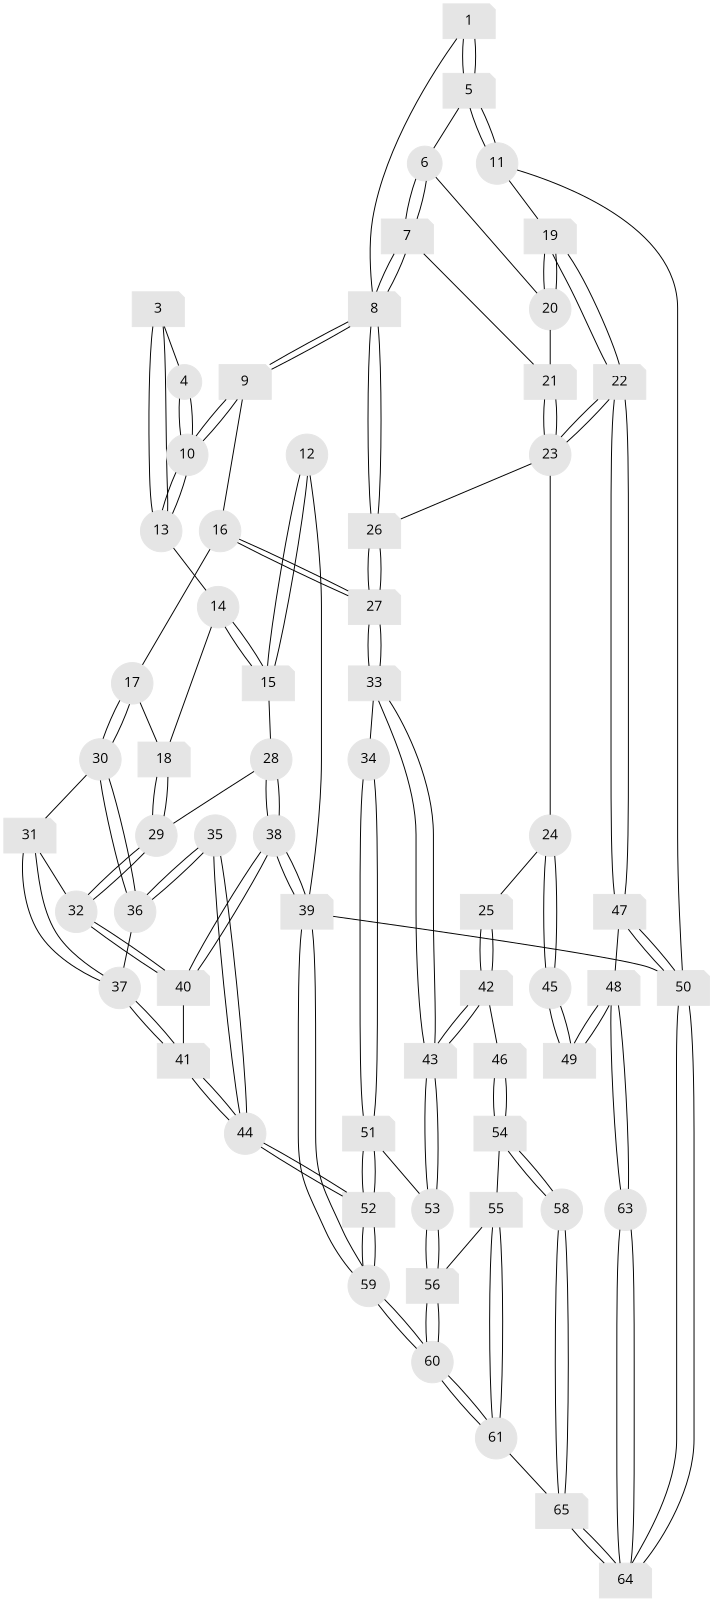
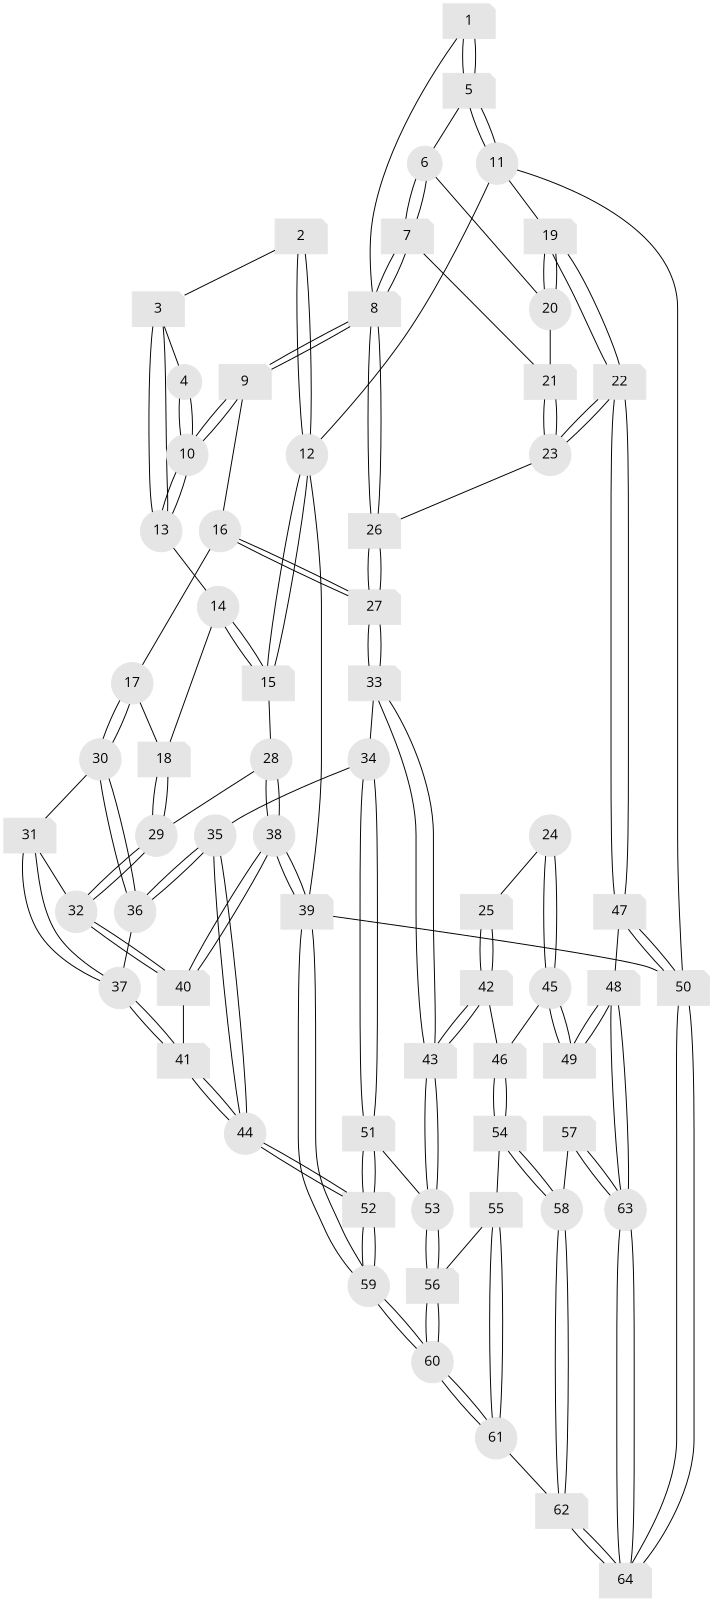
node "2": added
edge "11" -- "12": added
edge "23" -- "24": removed
edge "34" -- "35": added
edge "45" -- "46": added
node "57": added
node "65": label "65" -> "62"
